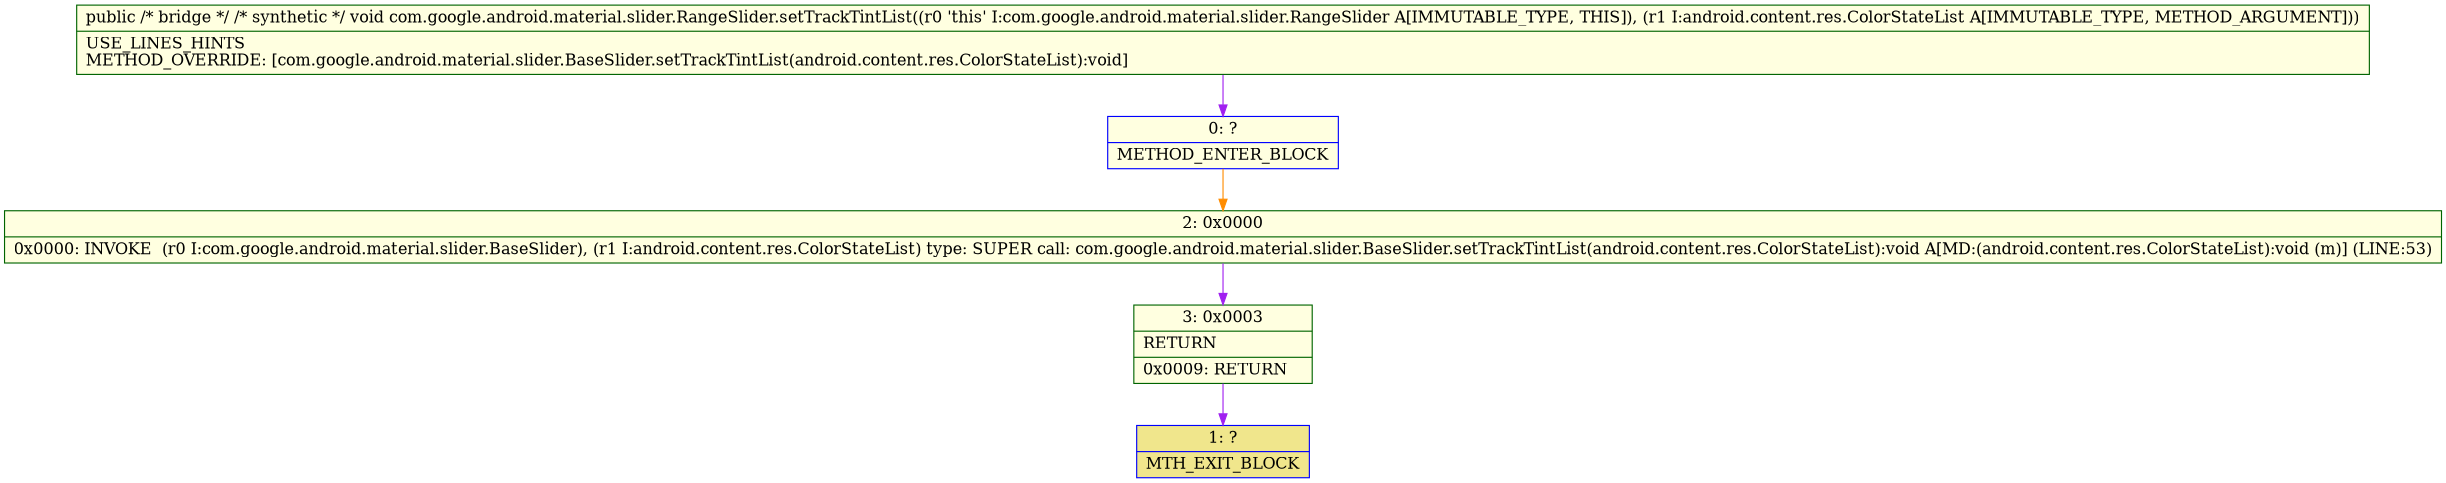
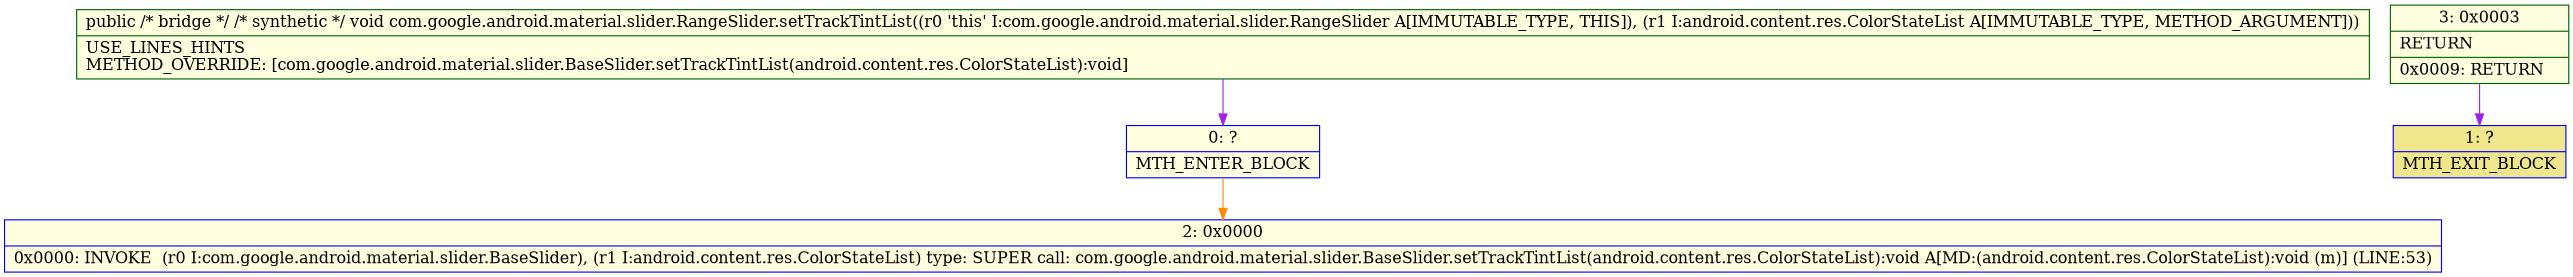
node "0: ?": text "METHOD_ENTER_BLOCK" -> "MTH_ENTER_BLOCK"
node "2: 0x0000": color darkgreen -> blue
edge "2: 0x0000" -> "3: 0x0003": removed
